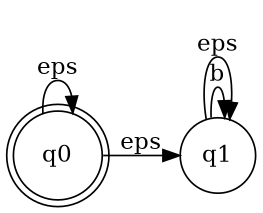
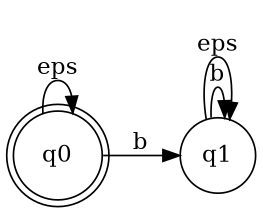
edge "q0" -> "q1": label "eps" -> "b"
